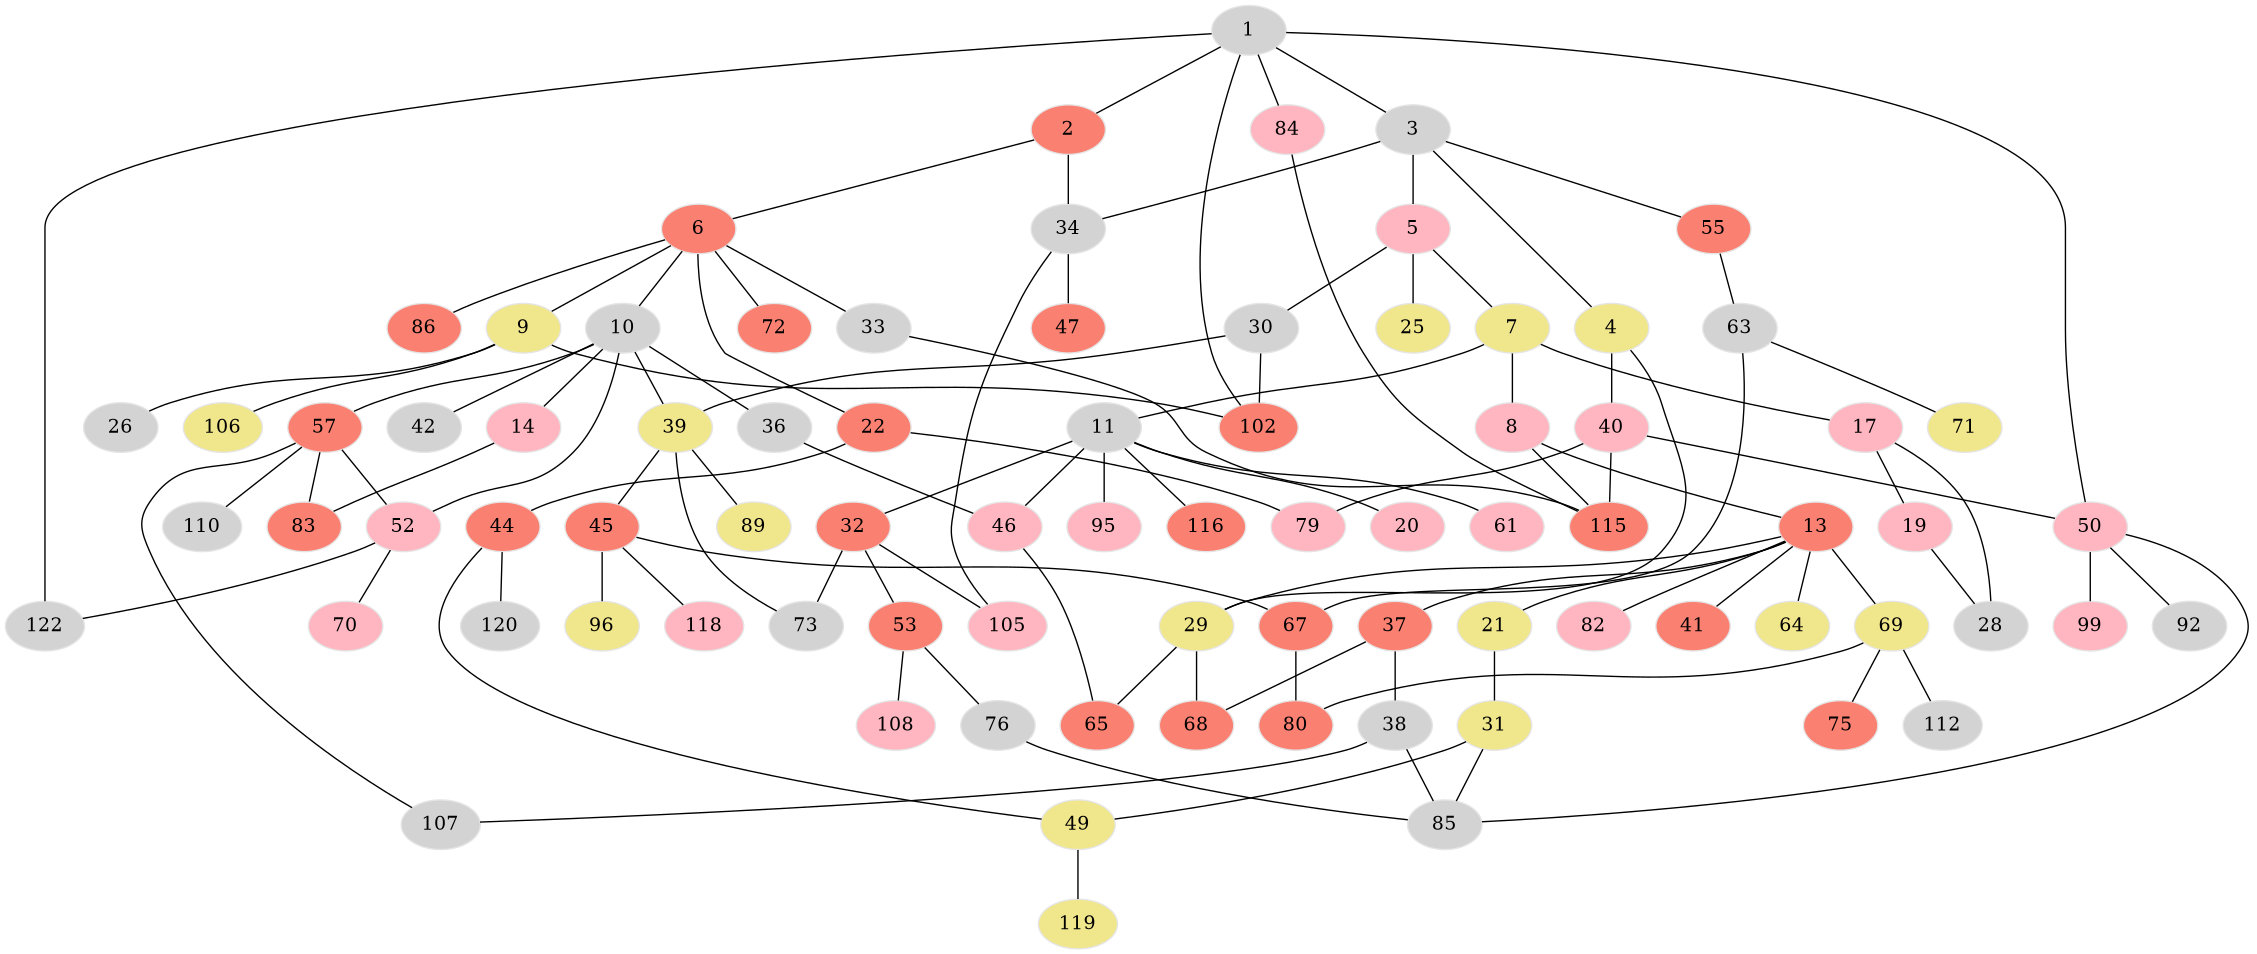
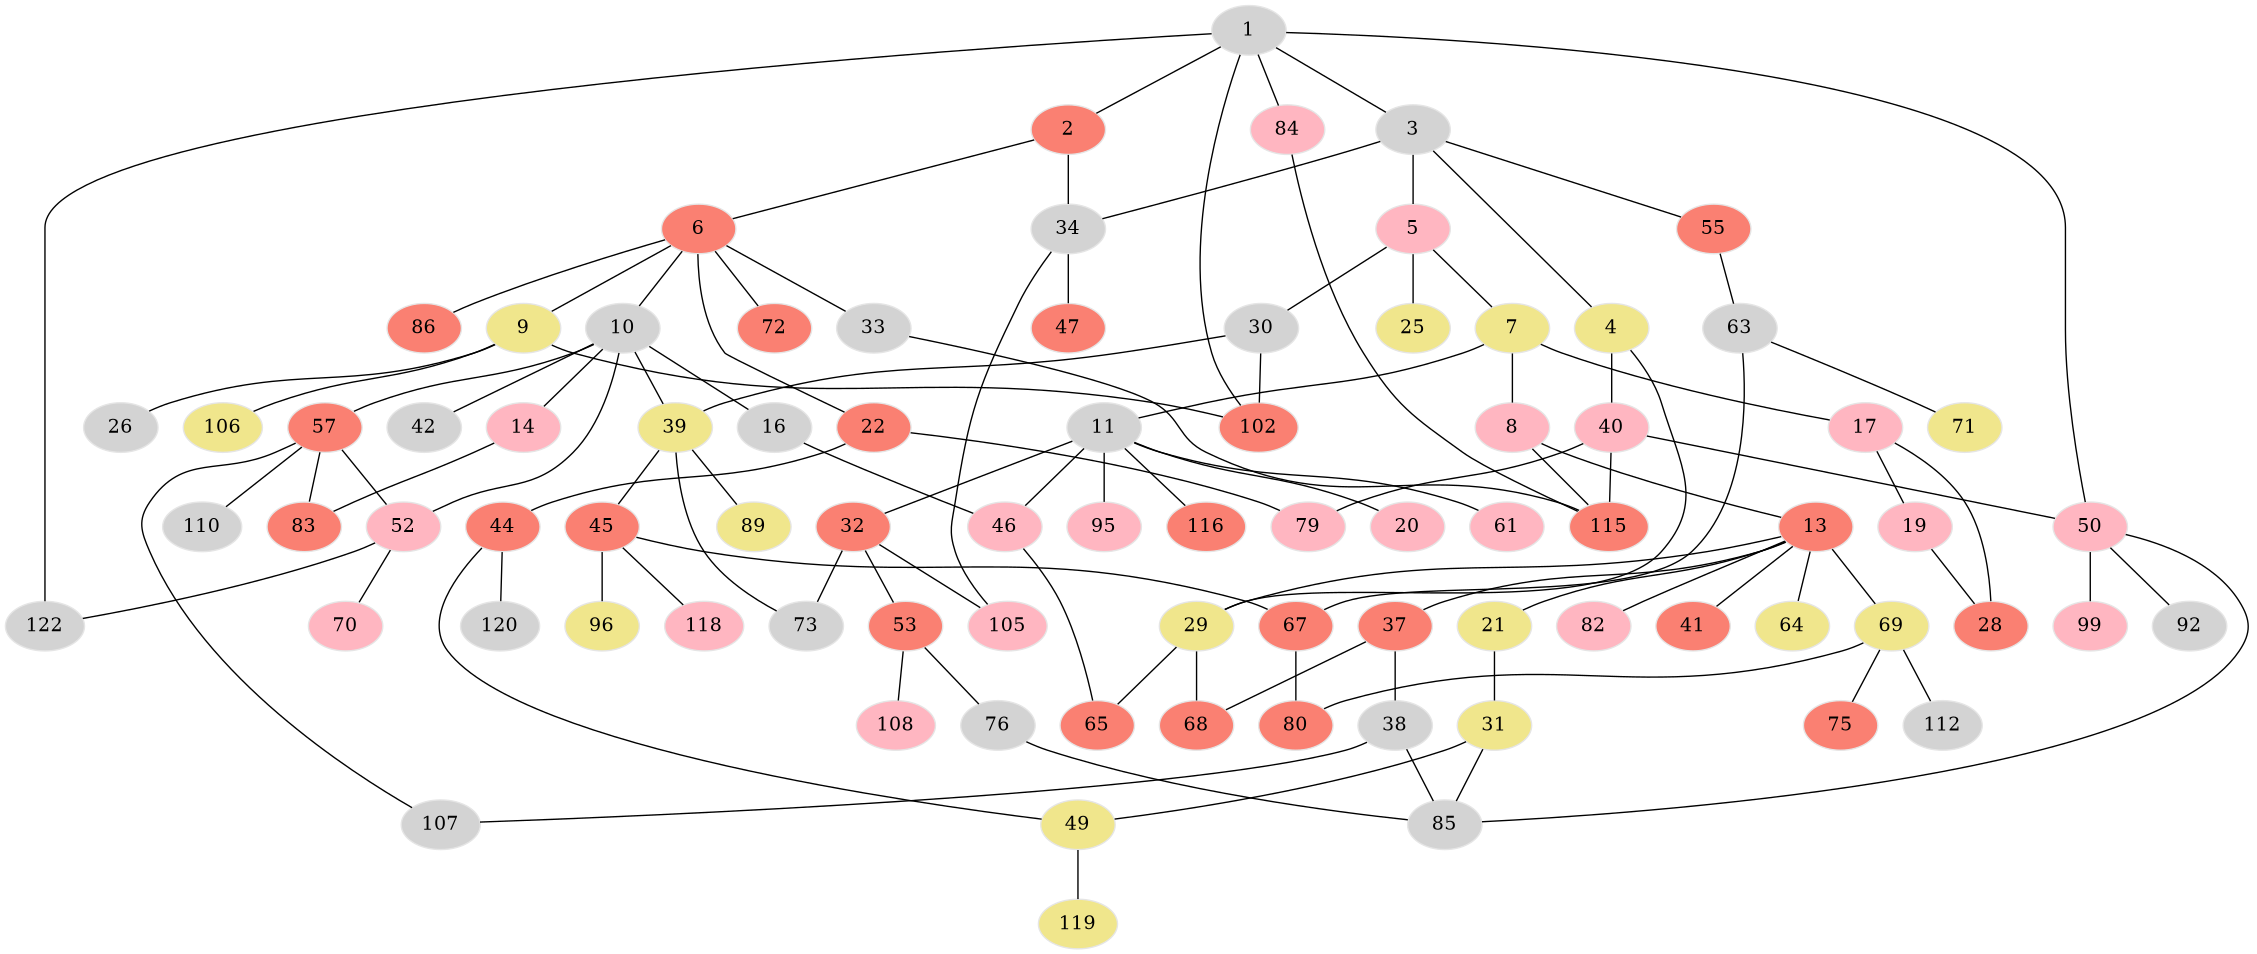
node "36": label "36" -> "16"
node "28": fillcolor lightgrey -> salmon
